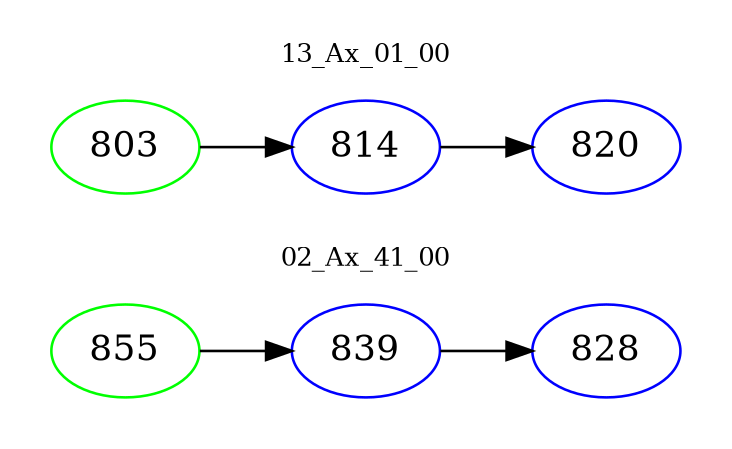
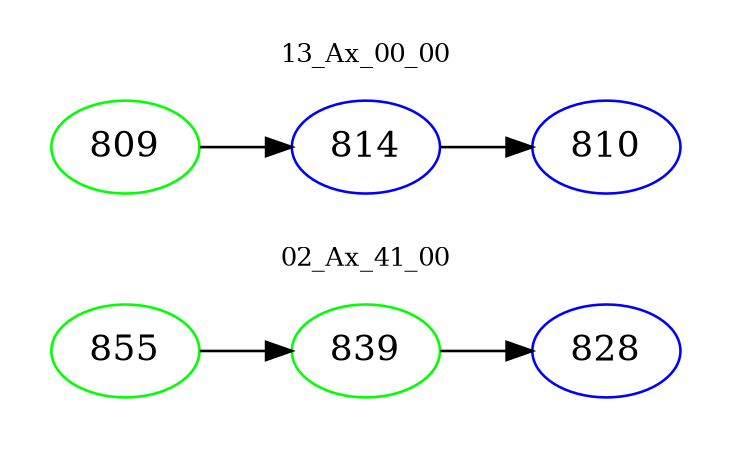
cluster "13_Ax_01_00": label "13_Ax_01_00" -> "13_Ax_00_00"
node "803": label "803" -> "809"
node "820": label "820" -> "810"
node "839": color blue -> green
